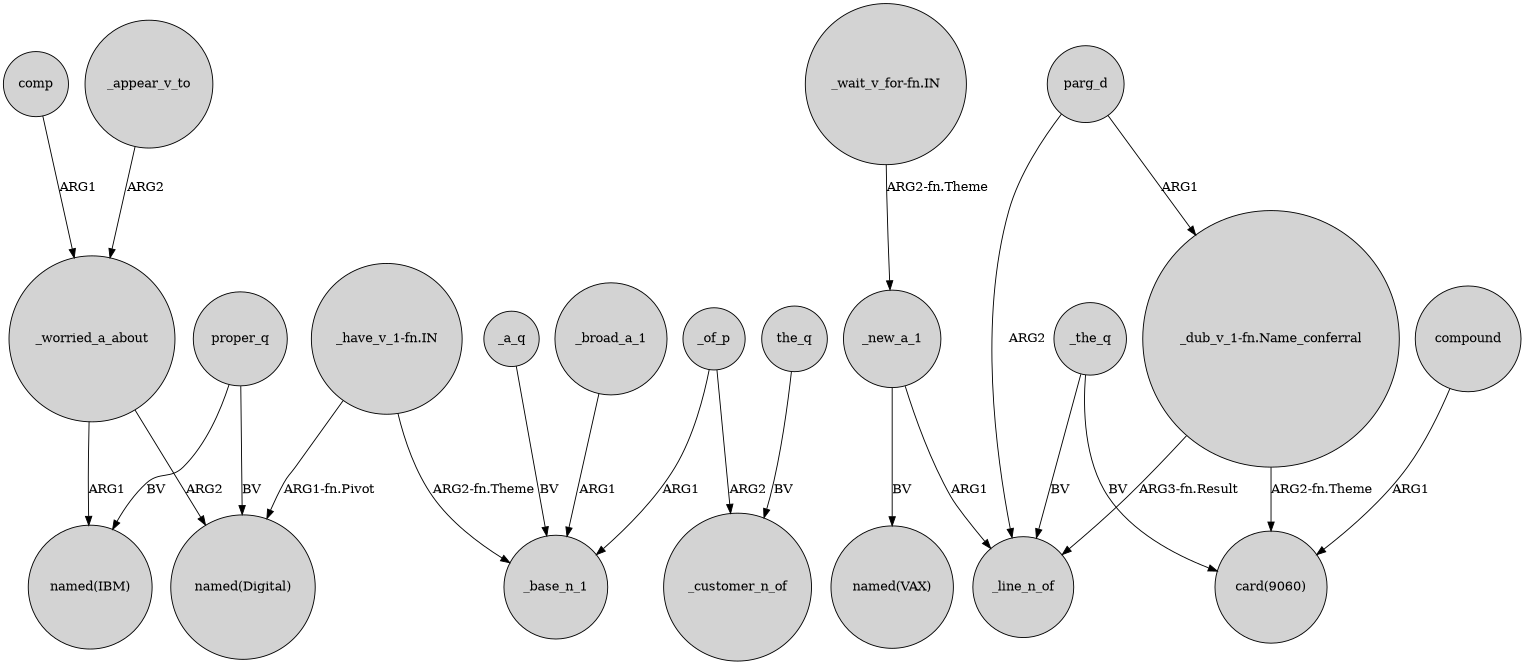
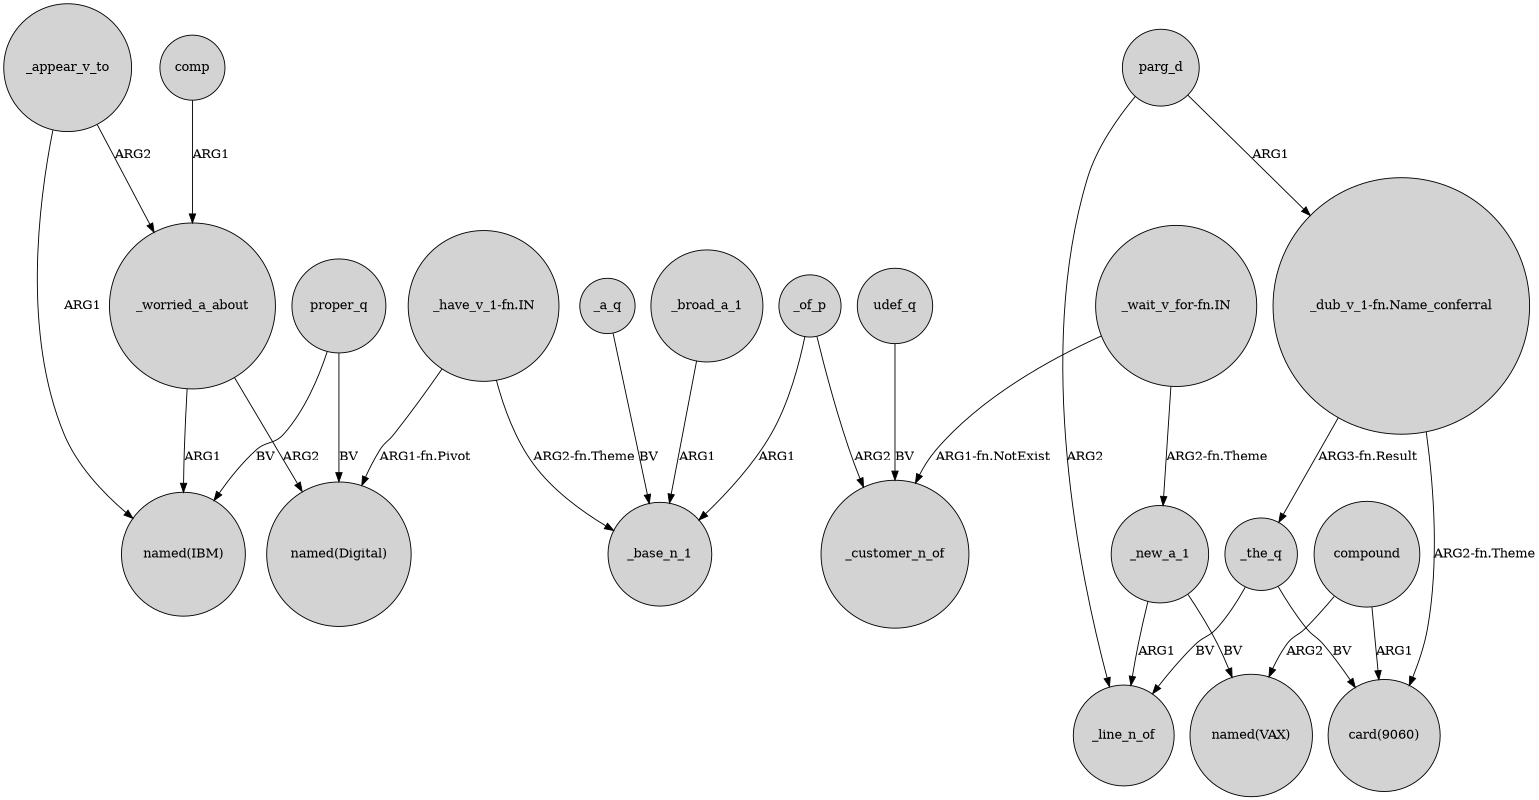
edge "_appear_v_to" -> "named(IBM)": added, label "ARG1"
node "the_q": label "the_q" -> "udef_q"
edge "_wait_v_for-fn.IN" -> "_customer_n_of": added, label "ARG1-fn.NotExist"
edge "_dub_v_1-fn.Name_conferral" -> "_line_n_of": now "_dub_v_1-fn.Name_conferral" -> "_the_q"
edge "compound" -> "named(VAX)": added, label "ARG2"
